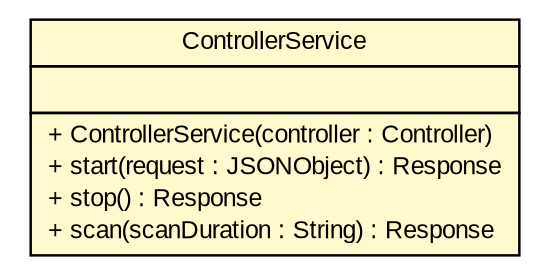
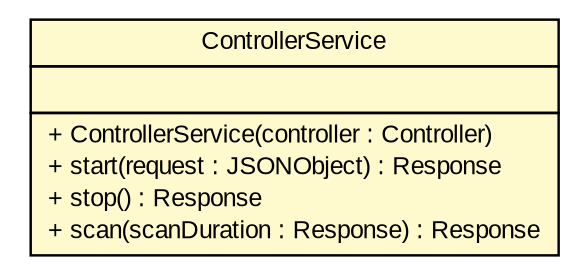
node "ControllerService": text "+ scan(scanDuration : String) : Response" -> "+ scan(scanDuration : Response) : Response"
